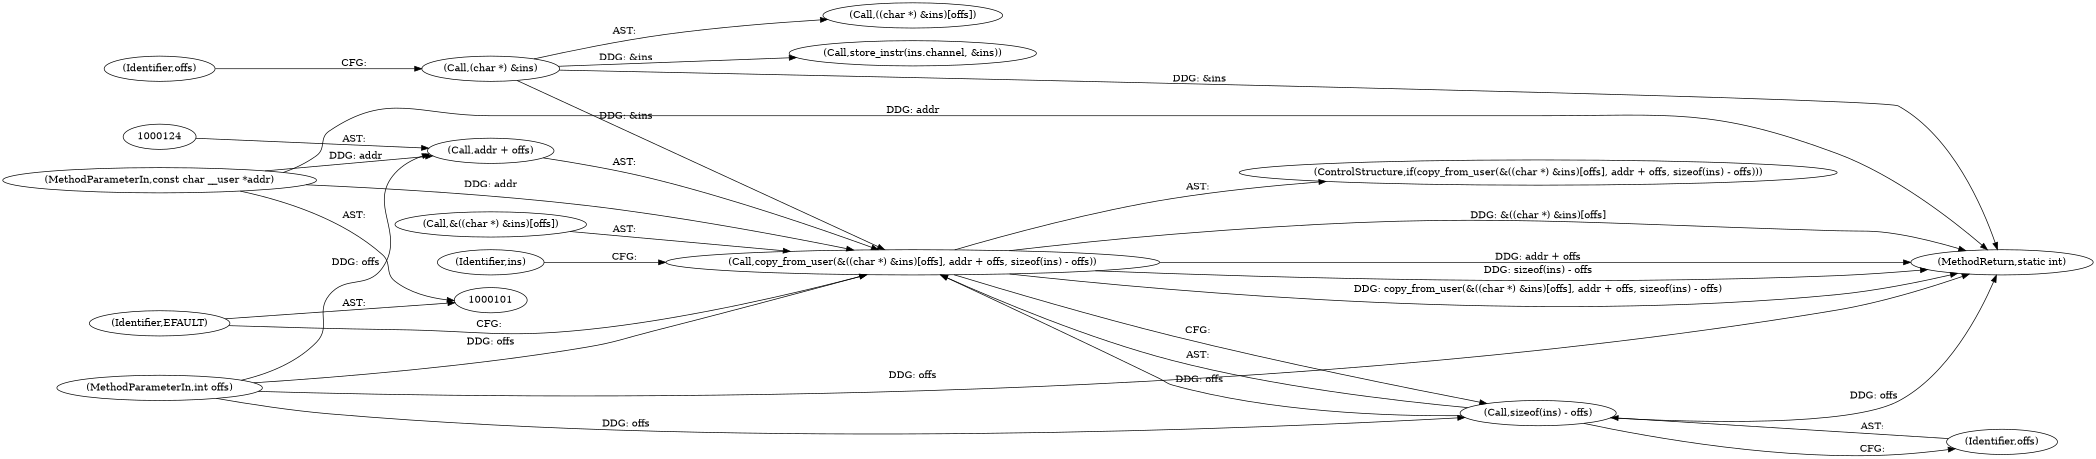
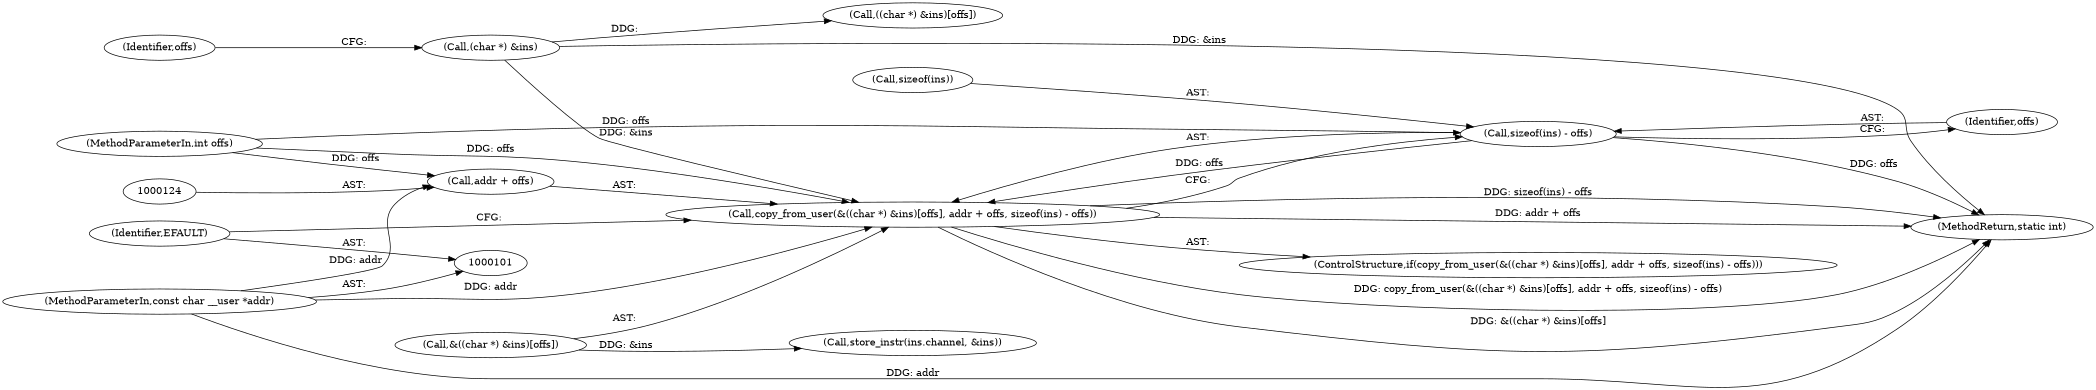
edge "(Call,(char *) &ins)" -> "(Call,((char *) &ins)[offs])": label "AST: " -> "DDG: "
edge "(Call,(char *) &ins)" -> "(Call,store_instr(ins.channel, &ins))": now "(Call,&((char *) &ins)[offs])" -> "(Call,store_instr(ins.channel, &ins))"
node "(Call,sizeof(ins))": added
node "(Identifier,ins)": removed
edge "(MethodParameterIn,int offs)" -> "(MethodReturn,static int)": removed, label "DDG: offs"
